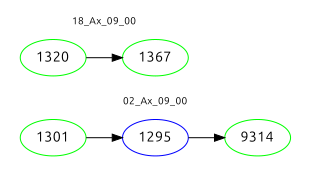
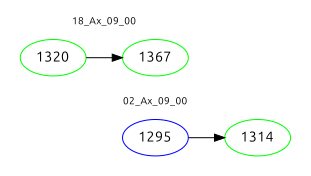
node "1301": removed
node "9314": label "9314" -> "1314"
